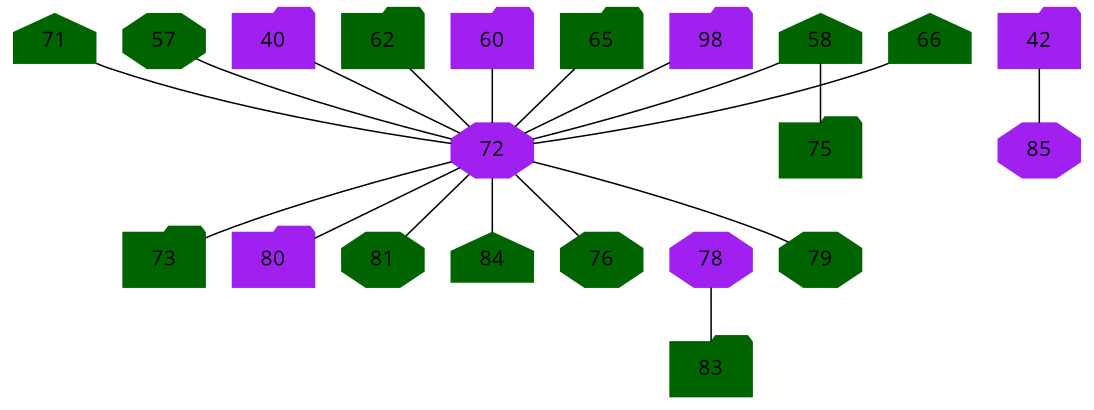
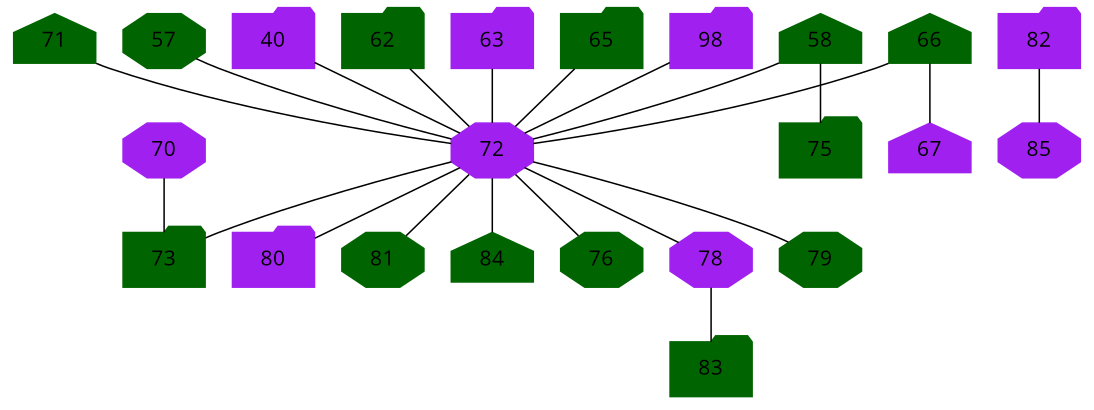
node "60": label "60" -> "63"
node "42": label "42" -> "82"
node "70": added
node "67": added
edge "72" -- "78": added
